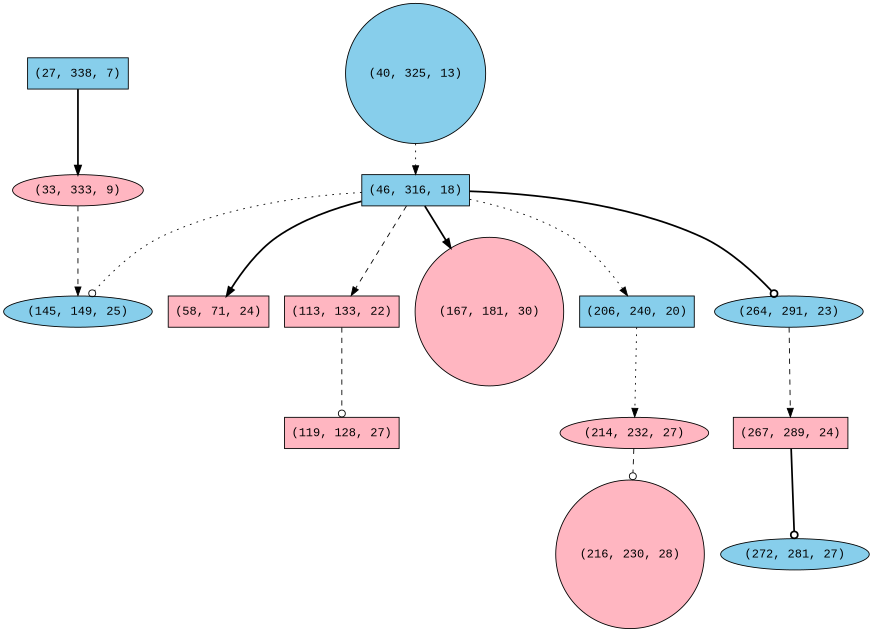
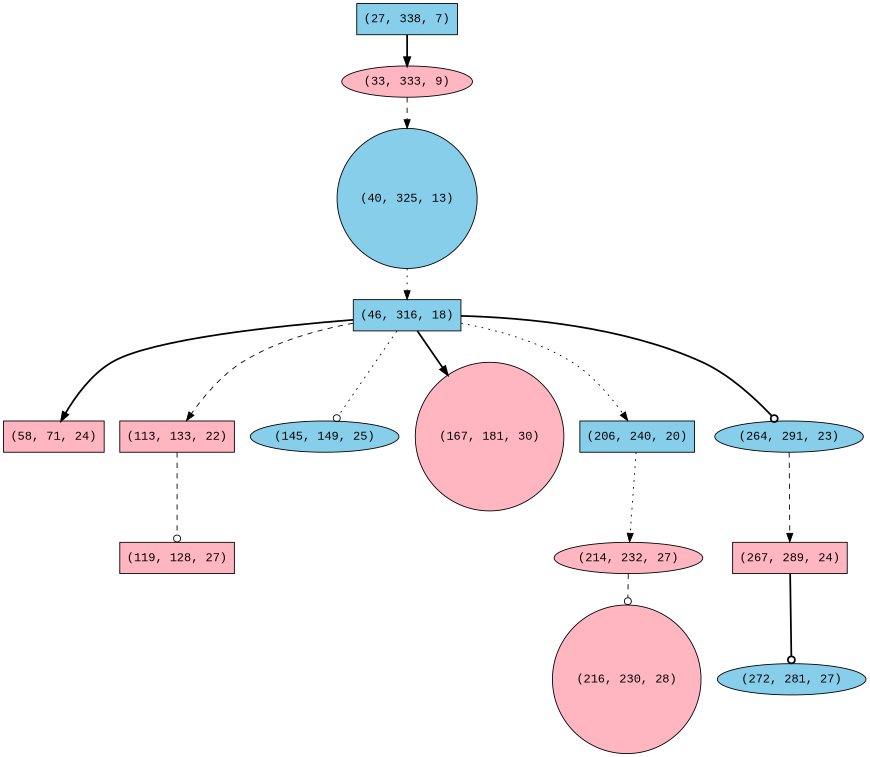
edge "(33, 333, 9)" -> "(145, 149, 25)": now "(33, 333, 9)" -> "(40, 325, 13)"
